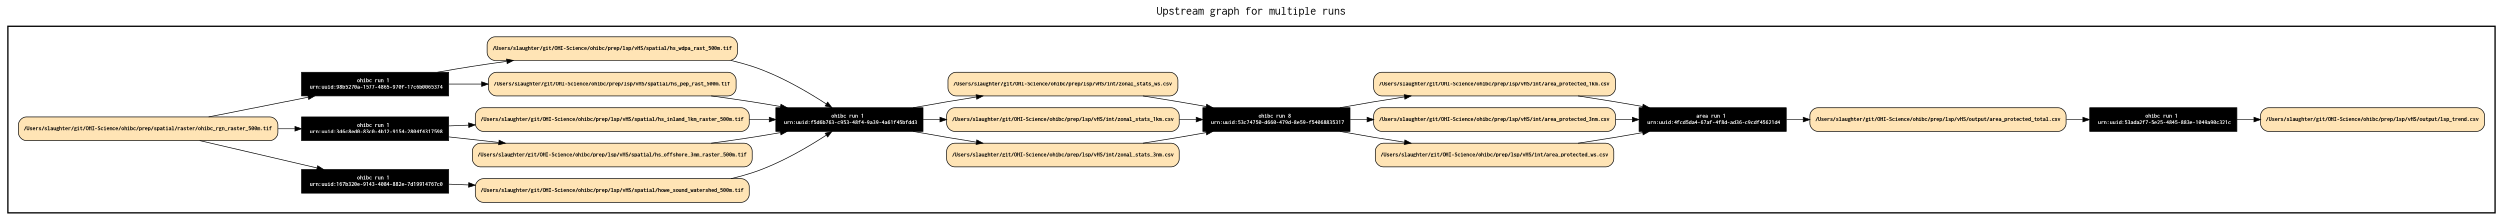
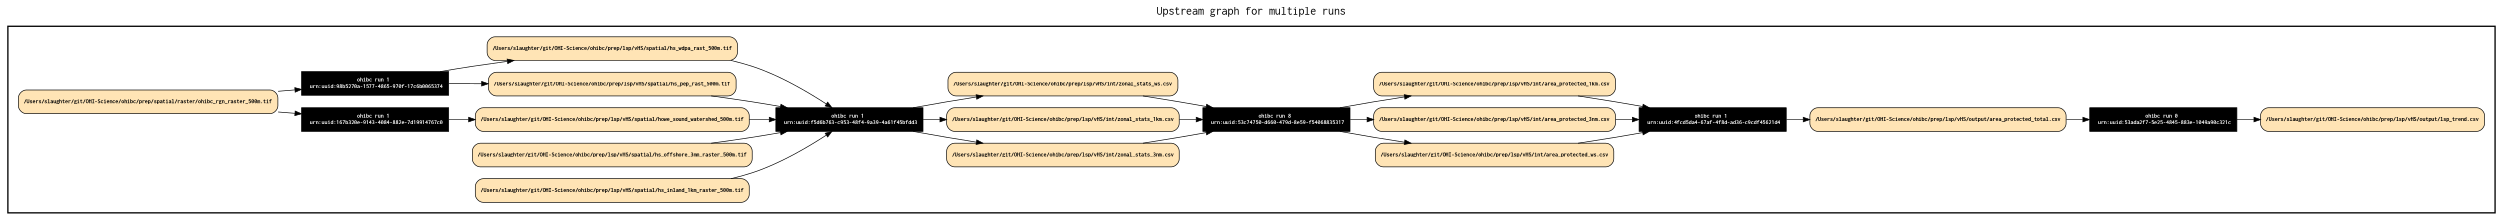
node "area run 1 urn:uuid:4fcd5da4-67af-4f8d-ad36-c9cdf45621d4": label "area run 1 urn:uuid:4fcd5da4-67af-4f8d-ad36-c9cdf45621d4" -> "ohibc run 1 urn:uuid:4fcd5da4-67af-4f8d-ad36-c9cdf45621d4"
node "ohibc run 1 urn:uuid:53ada2f7-5e25-4845-883e-1049a90c321c": label "ohibc run 1 urn:uuid:53ada2f7-5e25-4845-883e-1049a90c321c" -> "ohibc run 0 urn:uuid:53ada2f7-5e25-4845-883e-1049a90c321c"
node "ohibc run 1 urn:uuid:3d6c8ed0-83c0-4b12-9154-2804f4317598": removed
